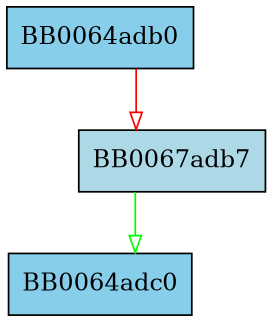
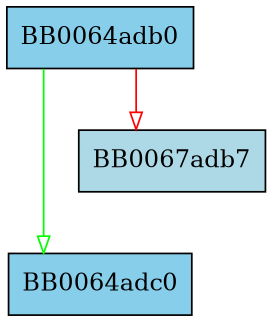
edge "BB0067adb7" -> "BB0064adc0": now "BB0064adb0" -> "BB0064adc0"
